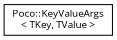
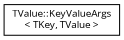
node "Poco::KeyValueArgs < TKey, TValue >": label "Poco::KeyValueArgs < TKey, TValue >" -> "TValue::KeyValueArgs < TKey, TValue >"
